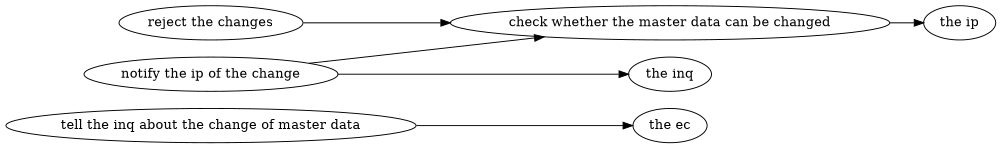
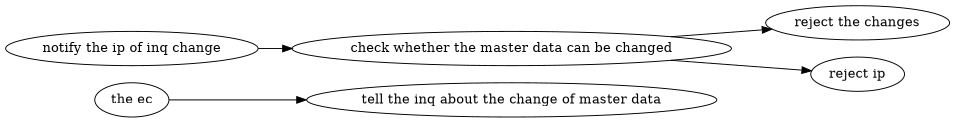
edge "reject the changes" -> "check whether the master data can be changed": reversed
node "the ip": label "the ip" -> "reject ip"
node "notify the ip of the change": label "notify the ip of the change" -> "notify the ip of inq change"
node "the inq": removed
edge "tell the inq about the change of master data" -> "the ec": reversed
